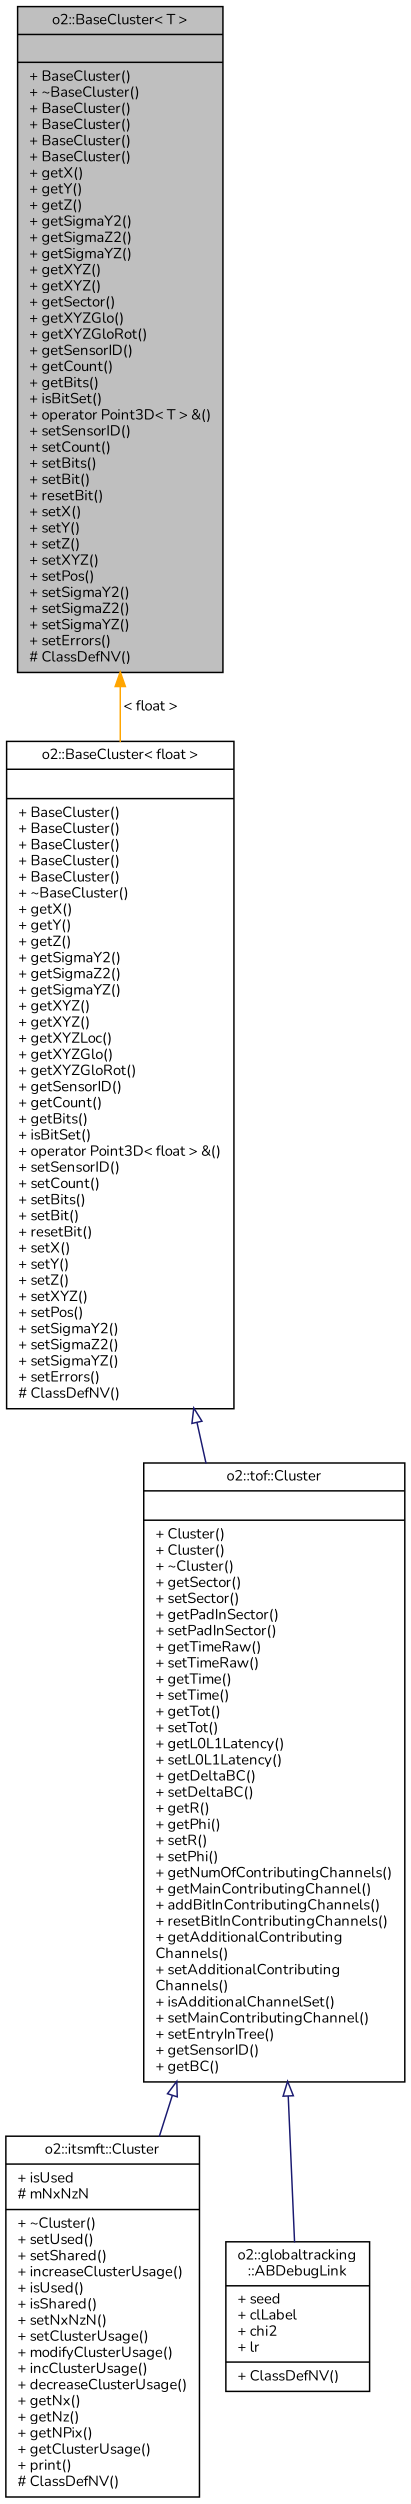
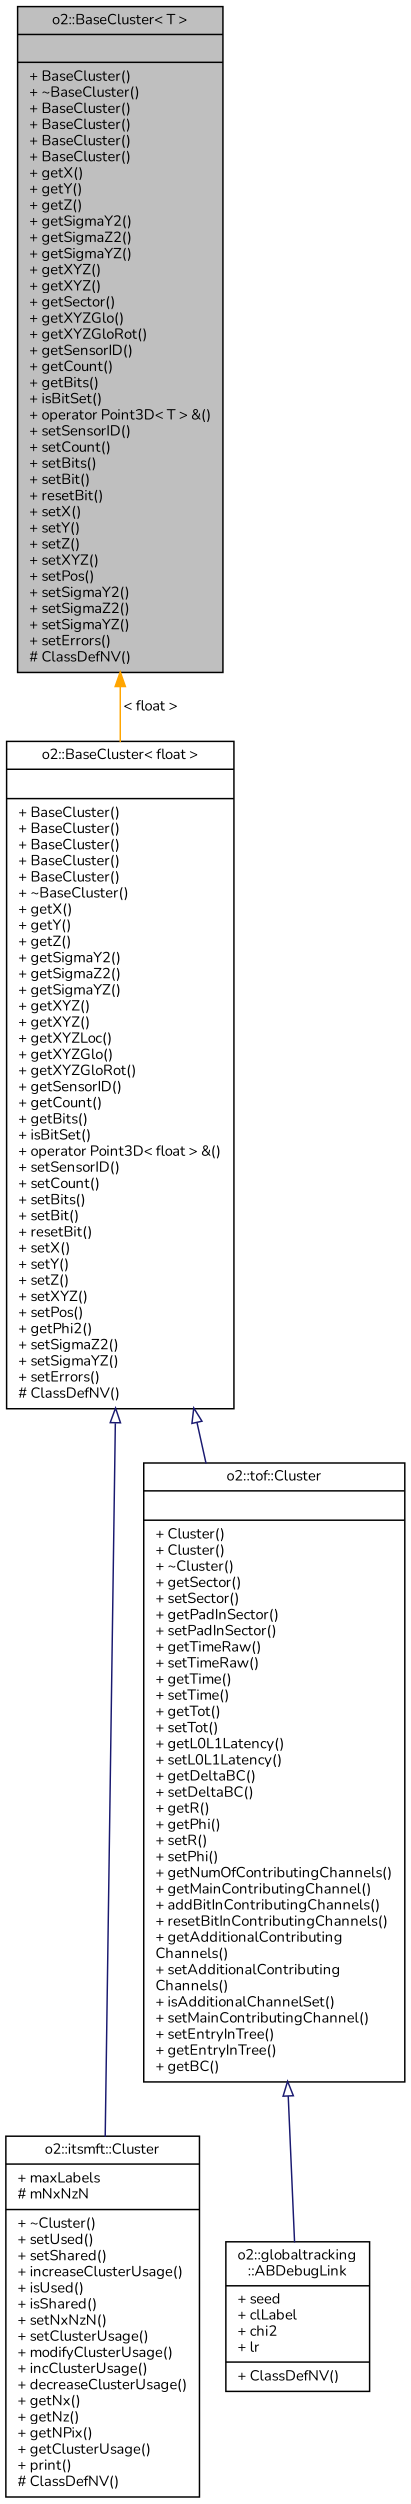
node "o2::BaseCluster< float >": text "+ setSigmaY2()" -> "+ getPhi2()"
node "o2::tof::Cluster": text "+ getSensorID()" -> "+ getEntryInTree()"
edge "o2::itsmft::Cluster" -> "o2::tof::Cluster": now "o2::itsmft::Cluster" -> "o2::BaseCluster< float >"
node "o2::itsmft::Cluster": text "+ isUsed" -> "+ maxLabels"
